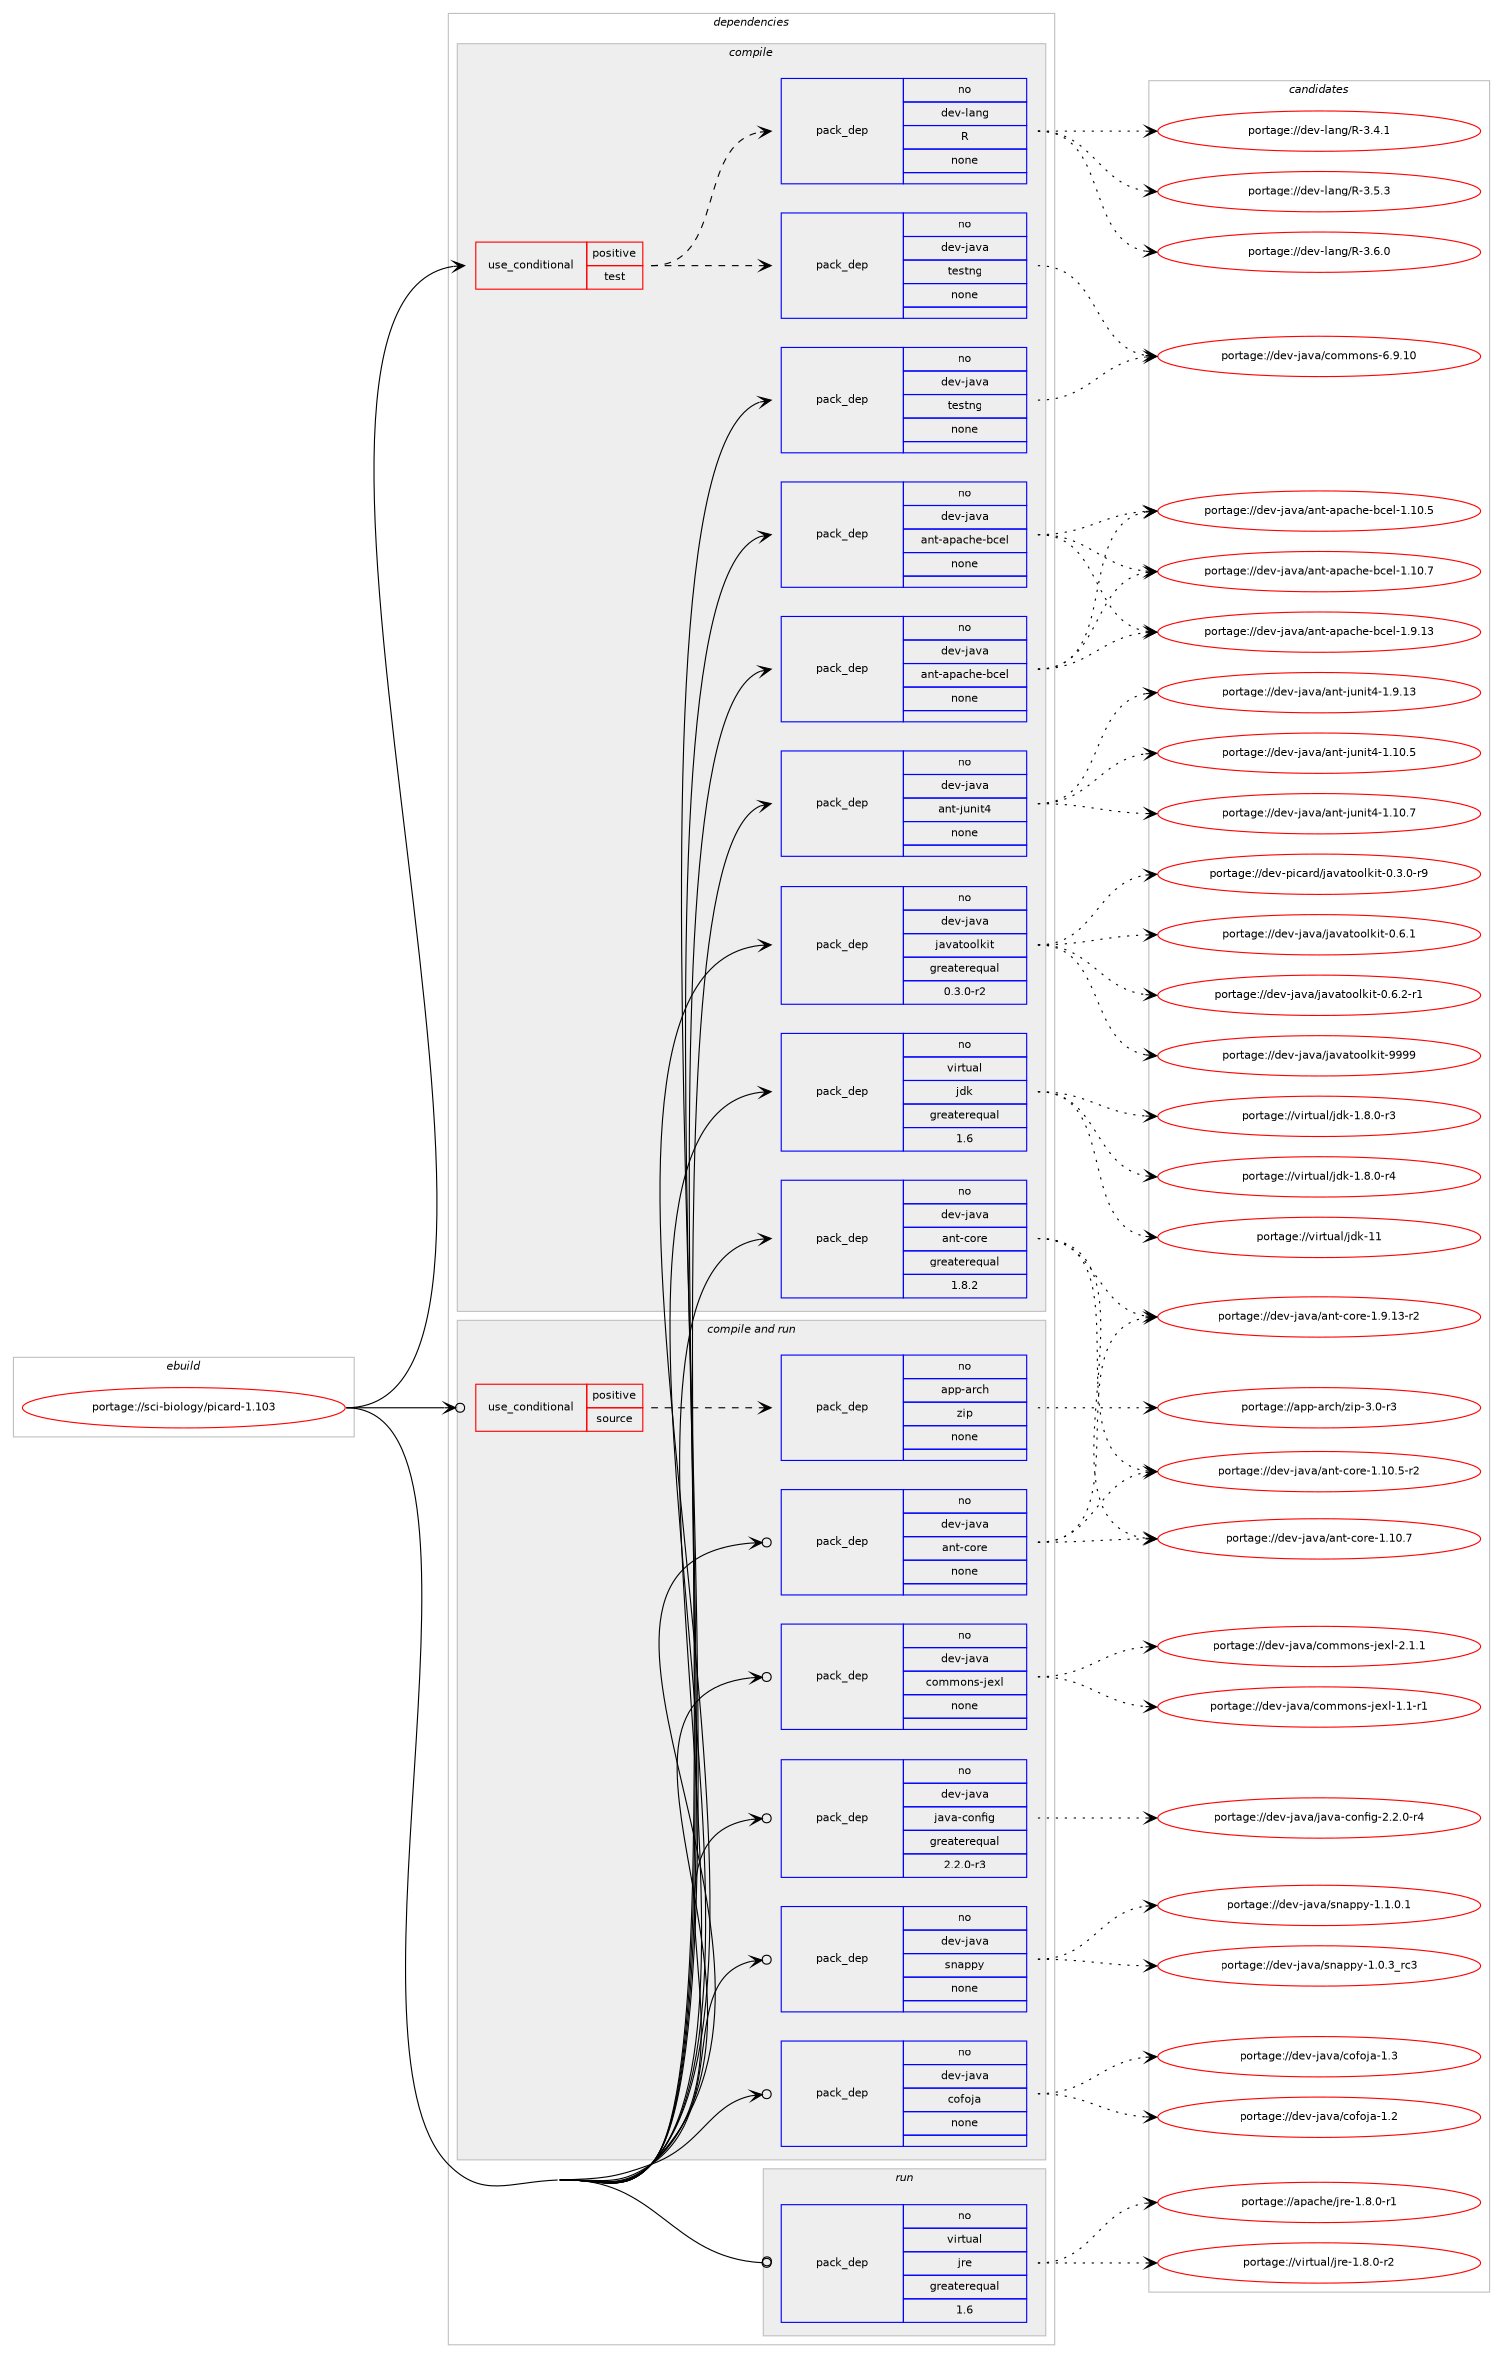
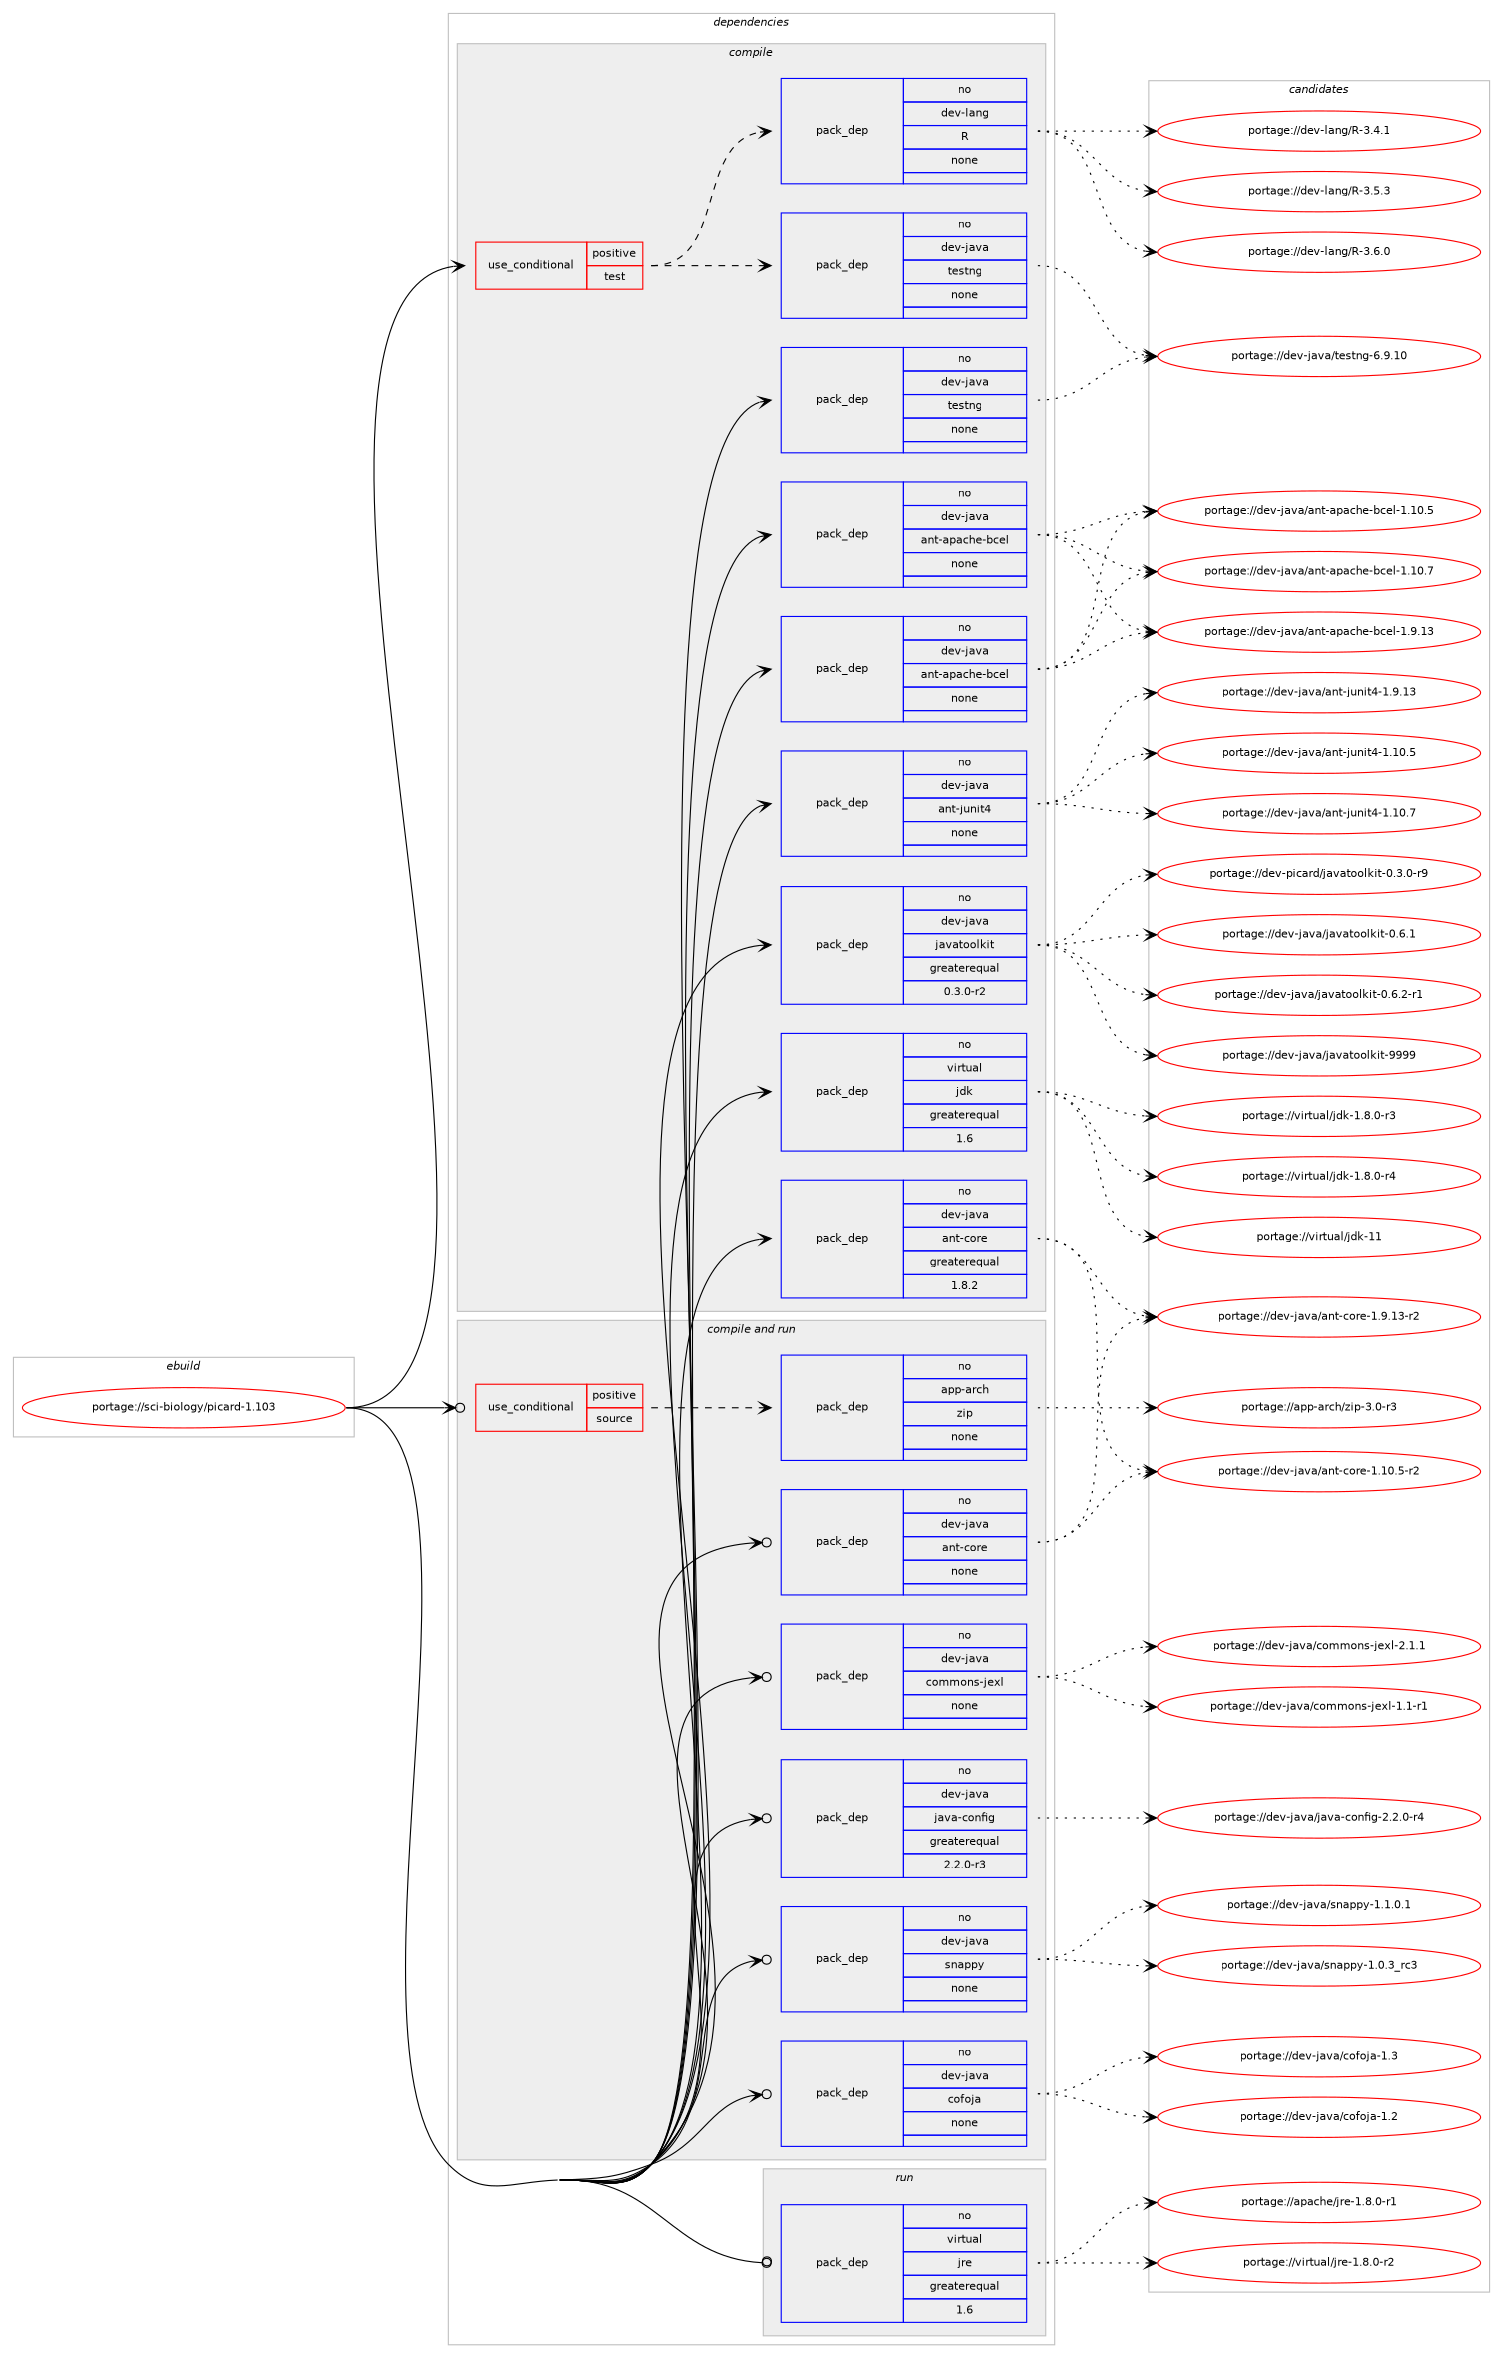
node "portage://dev-java/commons-6.9.10": label "portage://dev-java/commons-6.9.10" -> "portage://dev-java/testng-6.9.10"
node "portage://dev-java/ant-core-1.10.7": removed
